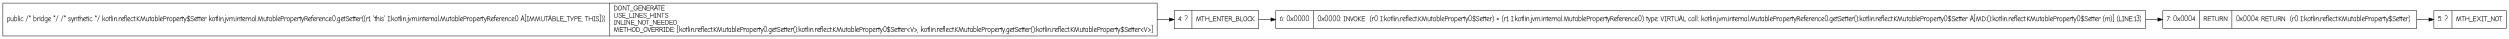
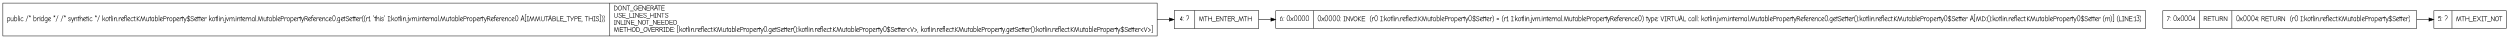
node "4: ?": text "MTH_ENTER_BLOCK" -> "MTH_ENTER_MTH"
edge "6: 0x0000" -> "7: 0x0004": removed
